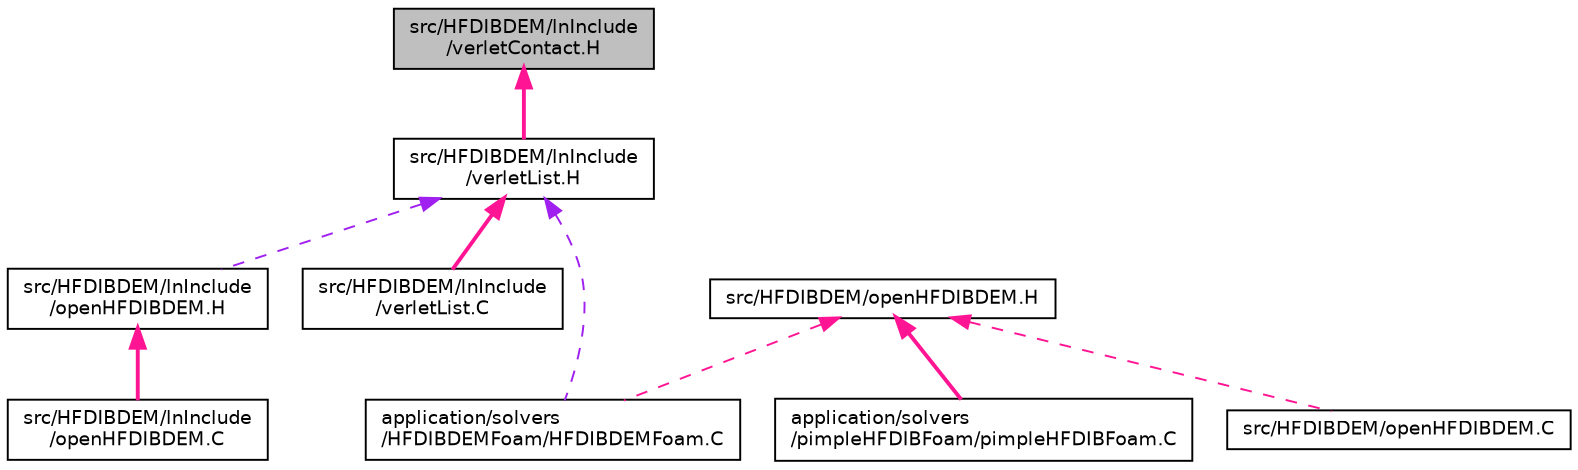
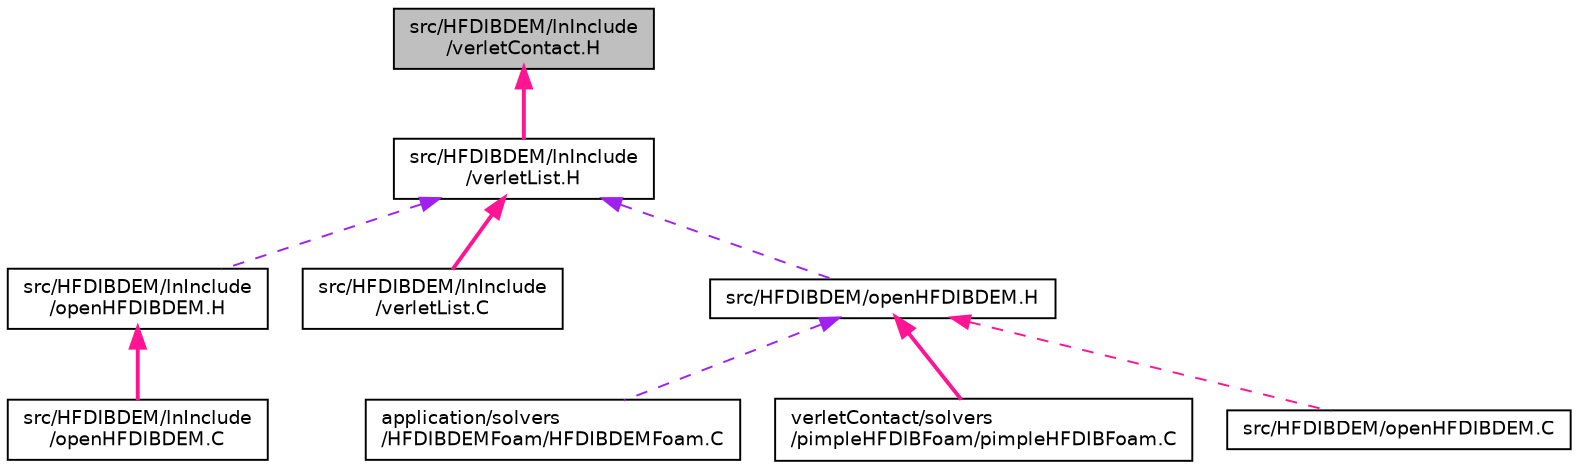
edge "application/solvers /HFDIBDEMFoam/HFDIBDEMFoam.C" -> "src/HFDIBDEM/lnInclude /verletList.H": now "src/HFDIBDEM/openHFDIBDEM.H" -> "src/HFDIBDEM/lnInclude /verletList.H"
edge "application/solvers /HFDIBDEMFoam/HFDIBDEMFoam.C" -> "src/HFDIBDEM/openHFDIBDEM.H": color deeppink -> purple
node "application/solvers /pimpleHFDIBFoam/pimpleHFDIBFoam.C": label "application/solvers /pimpleHFDIBFoam/pimpleHFDIBFoam.C" -> "verletContact/solvers /pimpleHFDIBFoam/pimpleHFDIBFoam.C"
